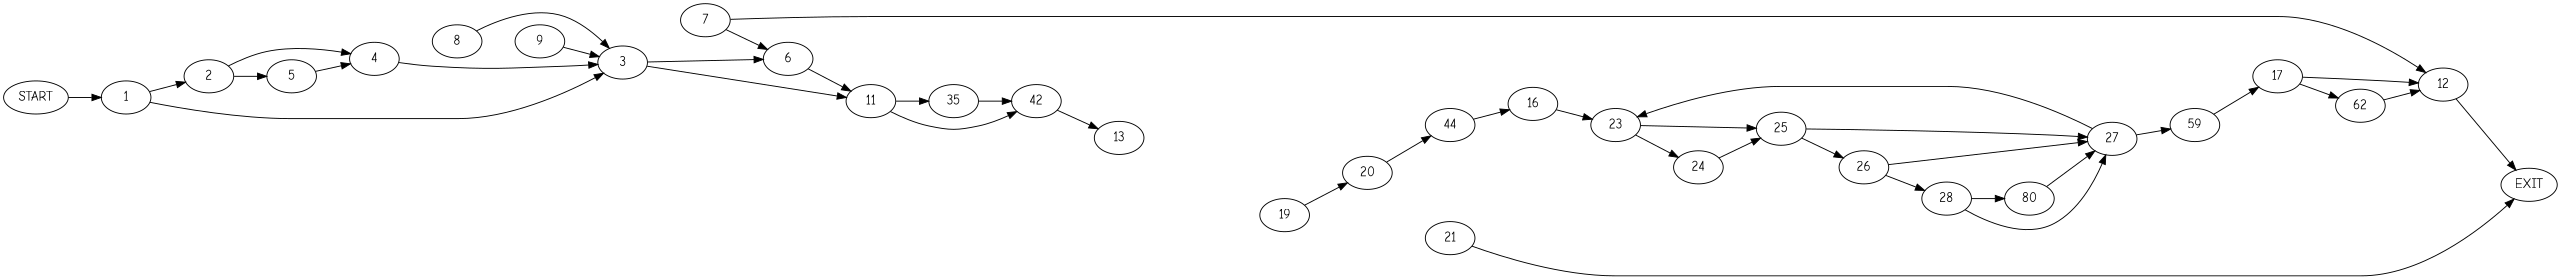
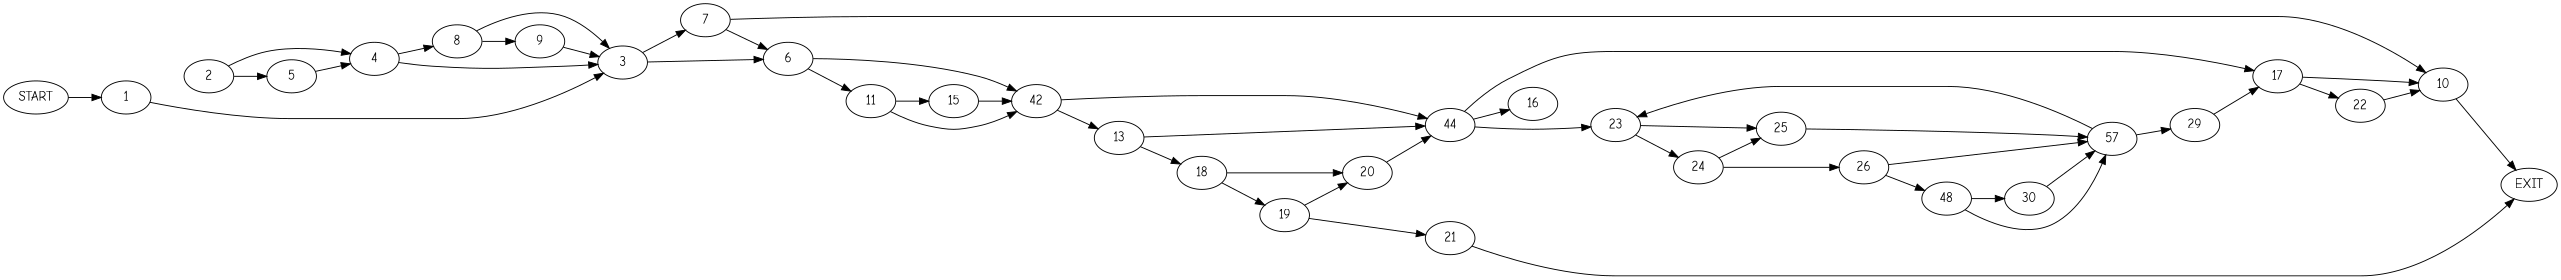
edge "8" -> "9": added
edge "4" -> "8": added
edge "44" -> "17": added
edge "6" -> "42": added
edge "3" -> "11": now "3" -> "7"
node "12": label "12" -> "10"
edge "1" -> "2": removed
edge "42" -> "44": added
node "35": label "35" -> "15"
node "62": label "62" -> "22"
edge "16" -> "23": now "44" -> "23"
node "59": label "59" -> "29"
edge "13" -> "44": added
node "27": label "27" -> "57"
edge "25" -> "26": now "24" -> "26"
node "18": added
node "28": label "28" -> "48"
node "80": label "80" -> "30"
edge "19" -> "21": added
